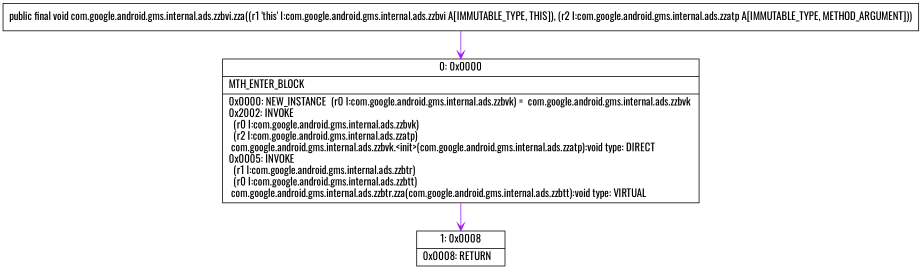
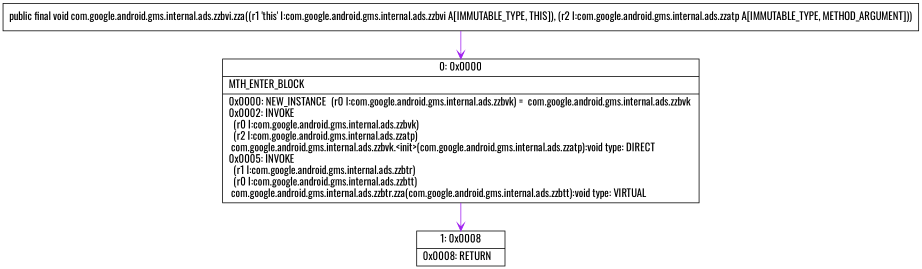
node "0: 0x0000": text "0x2002: INVOKE" -> "0x0002: INVOKE"
